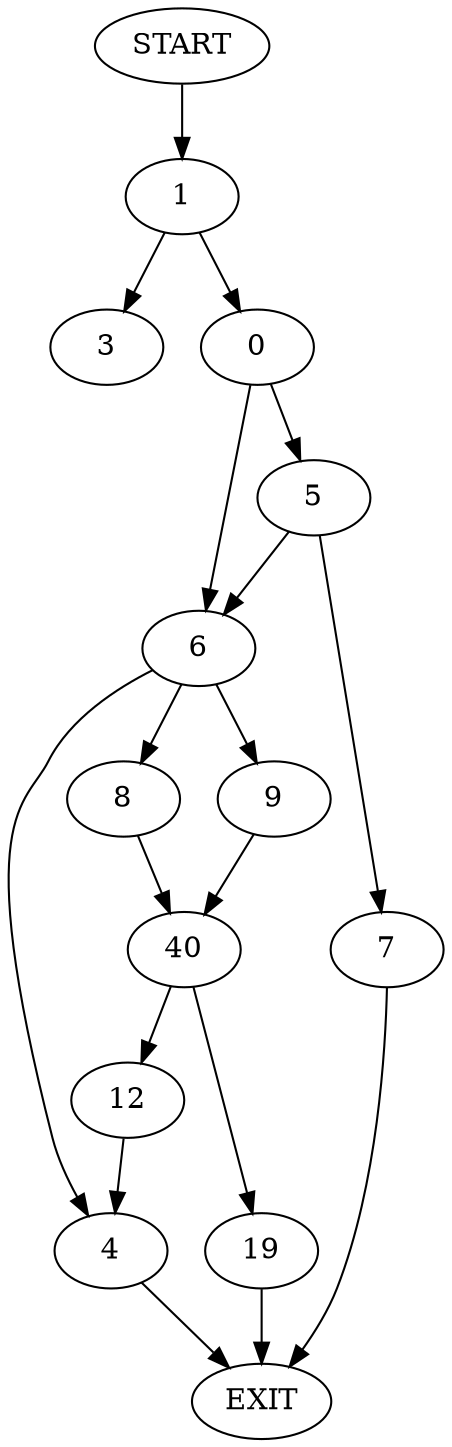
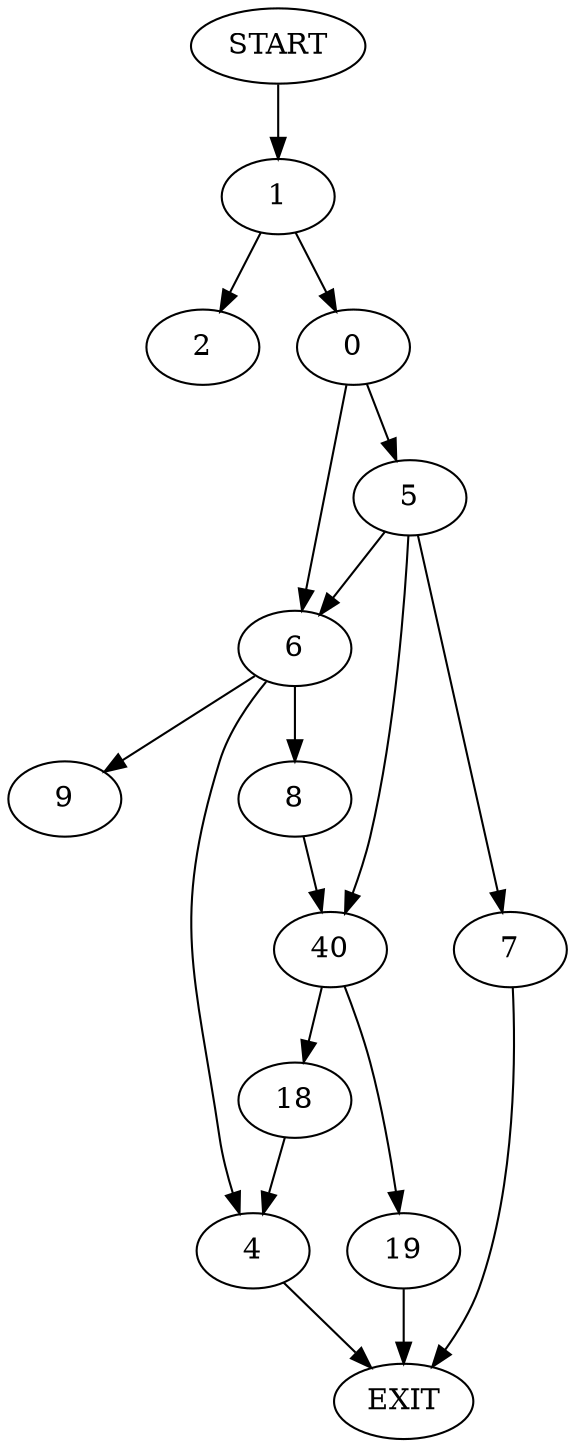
node "3": label "3" -> "2"
edge "9" -> "40": now "5" -> "40"
node "12": label "12" -> "18"
